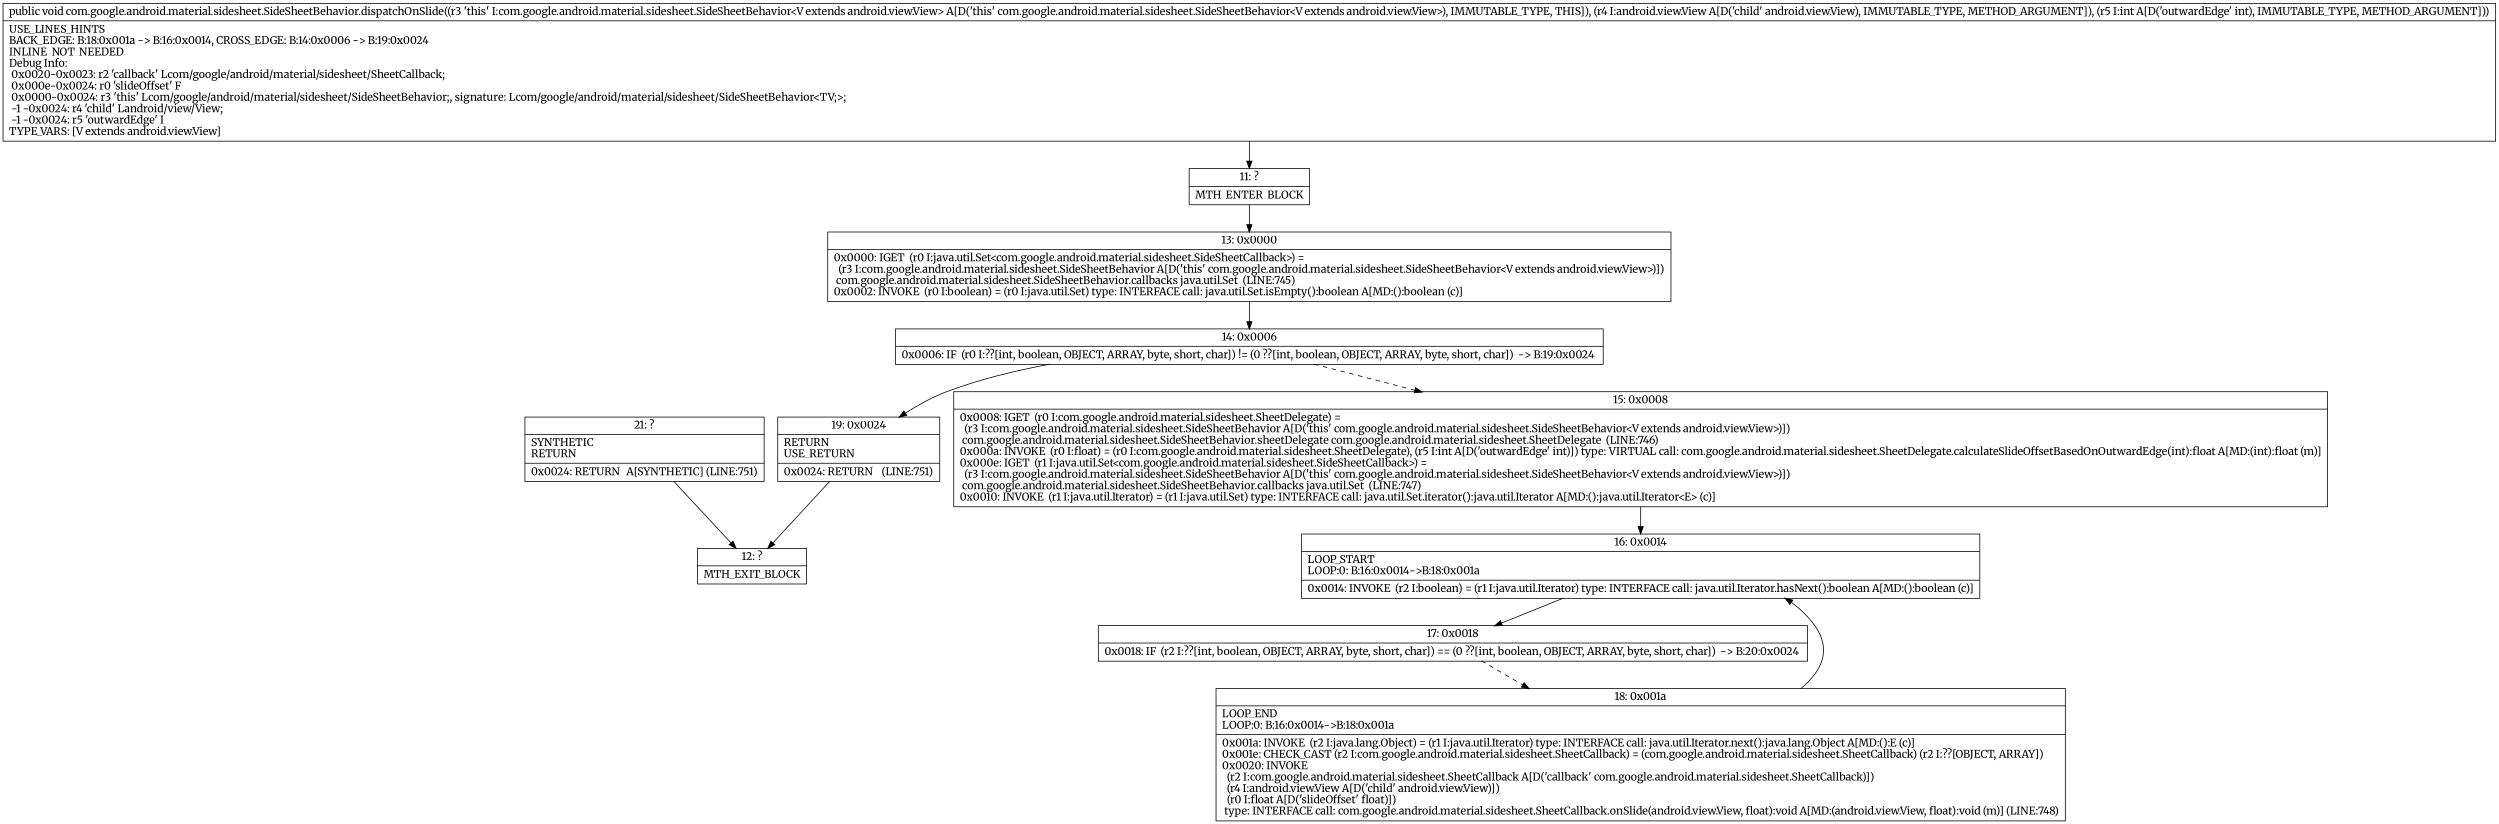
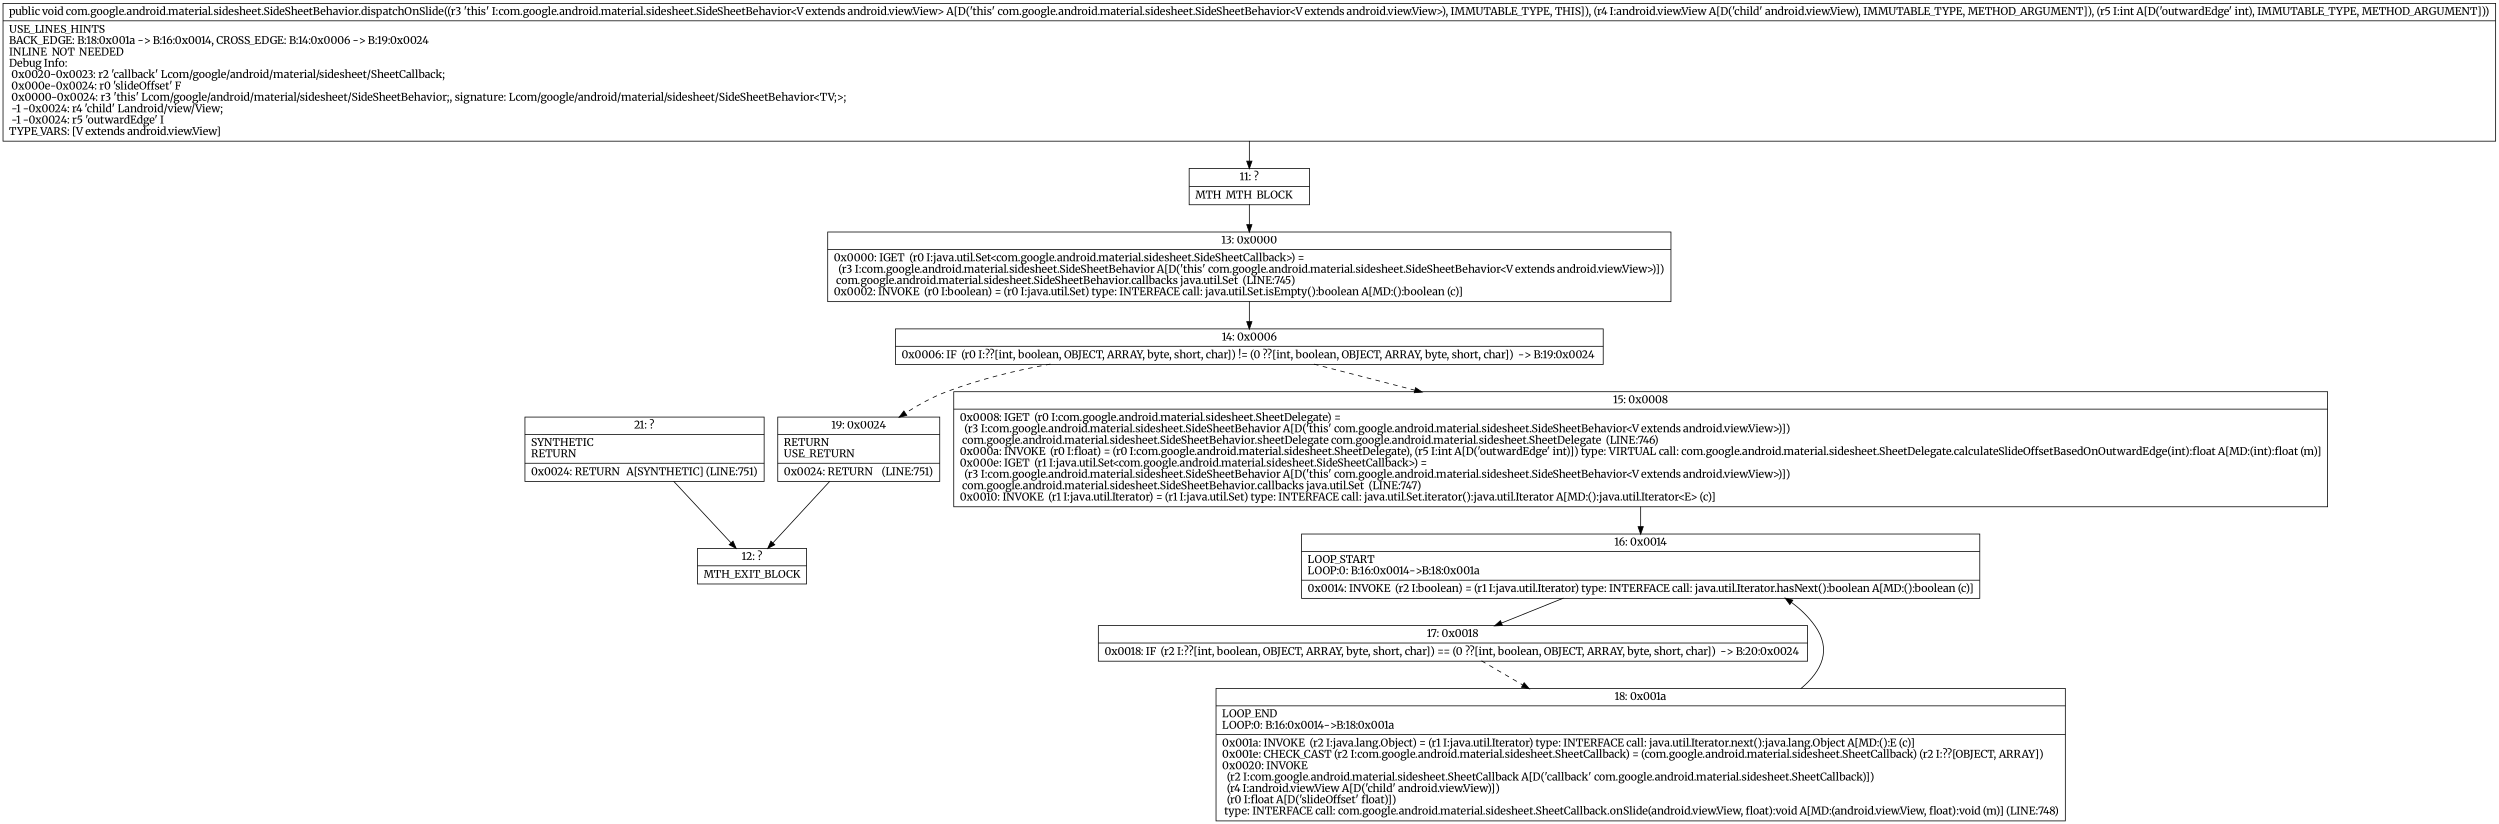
node "11: ?": text "MTH_ENTER_BLOCK" -> "MTH_MTH_BLOCK"
edge "14: 0x0006" -> "19: 0x0024": style solid -> dashed
